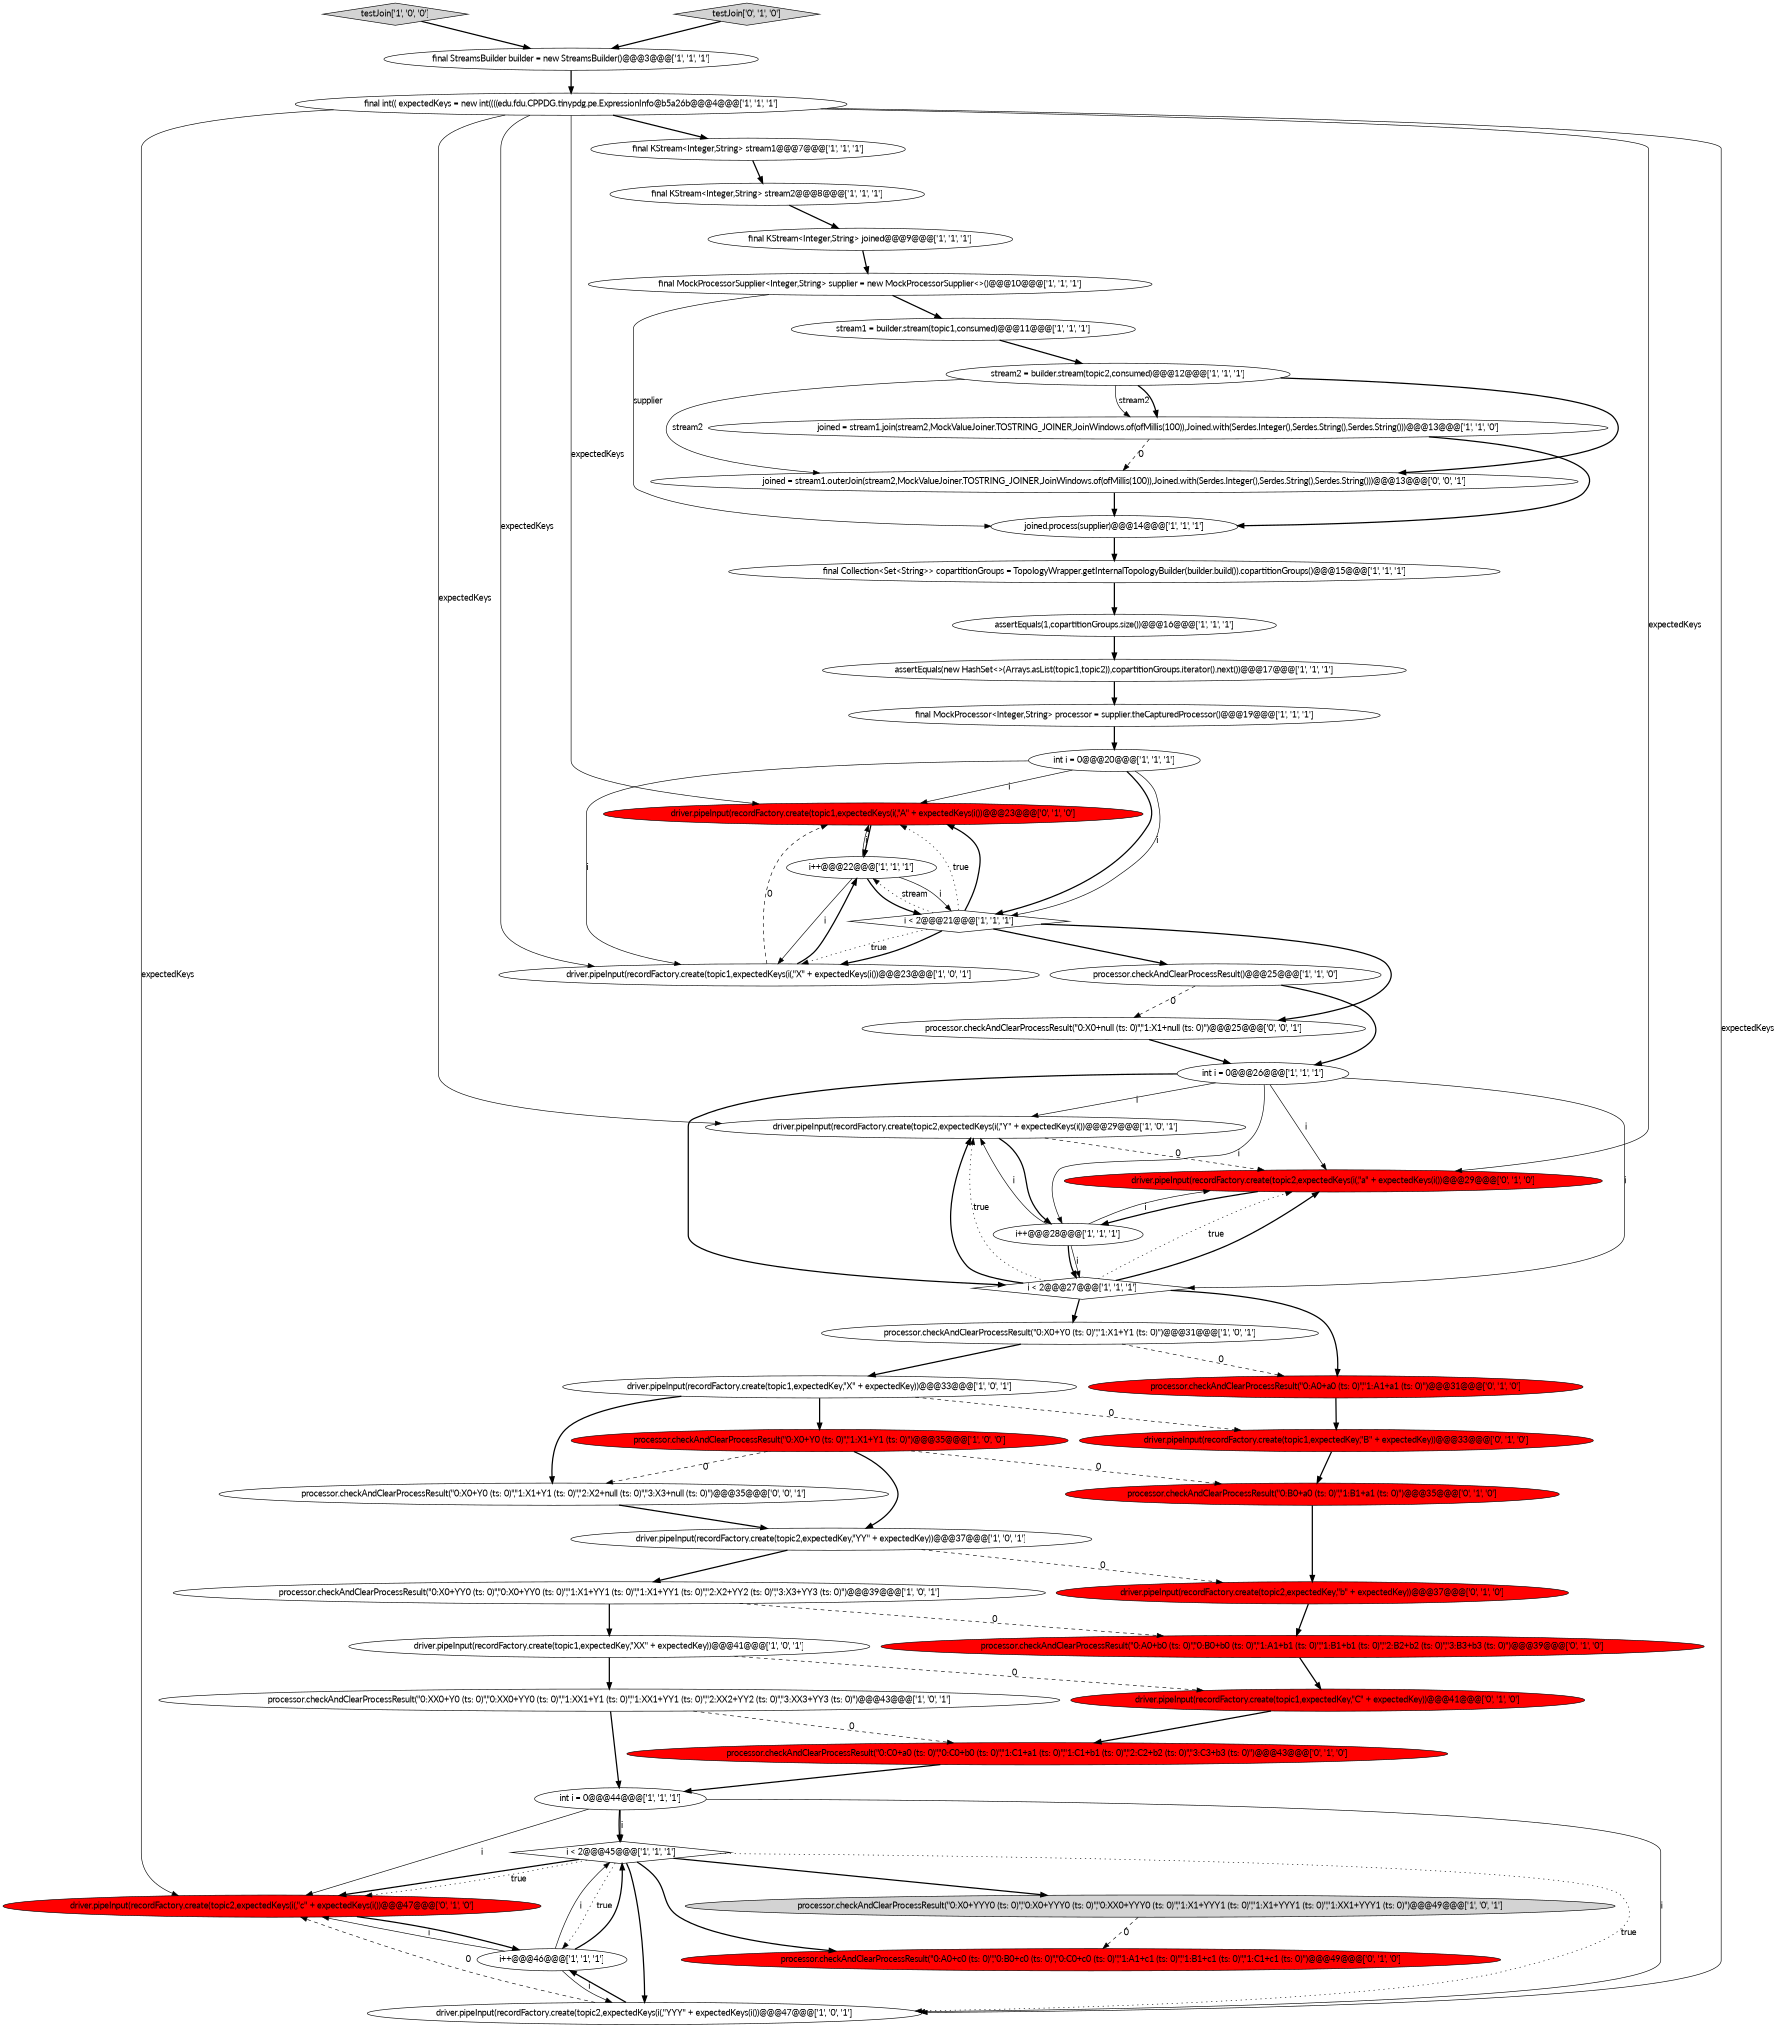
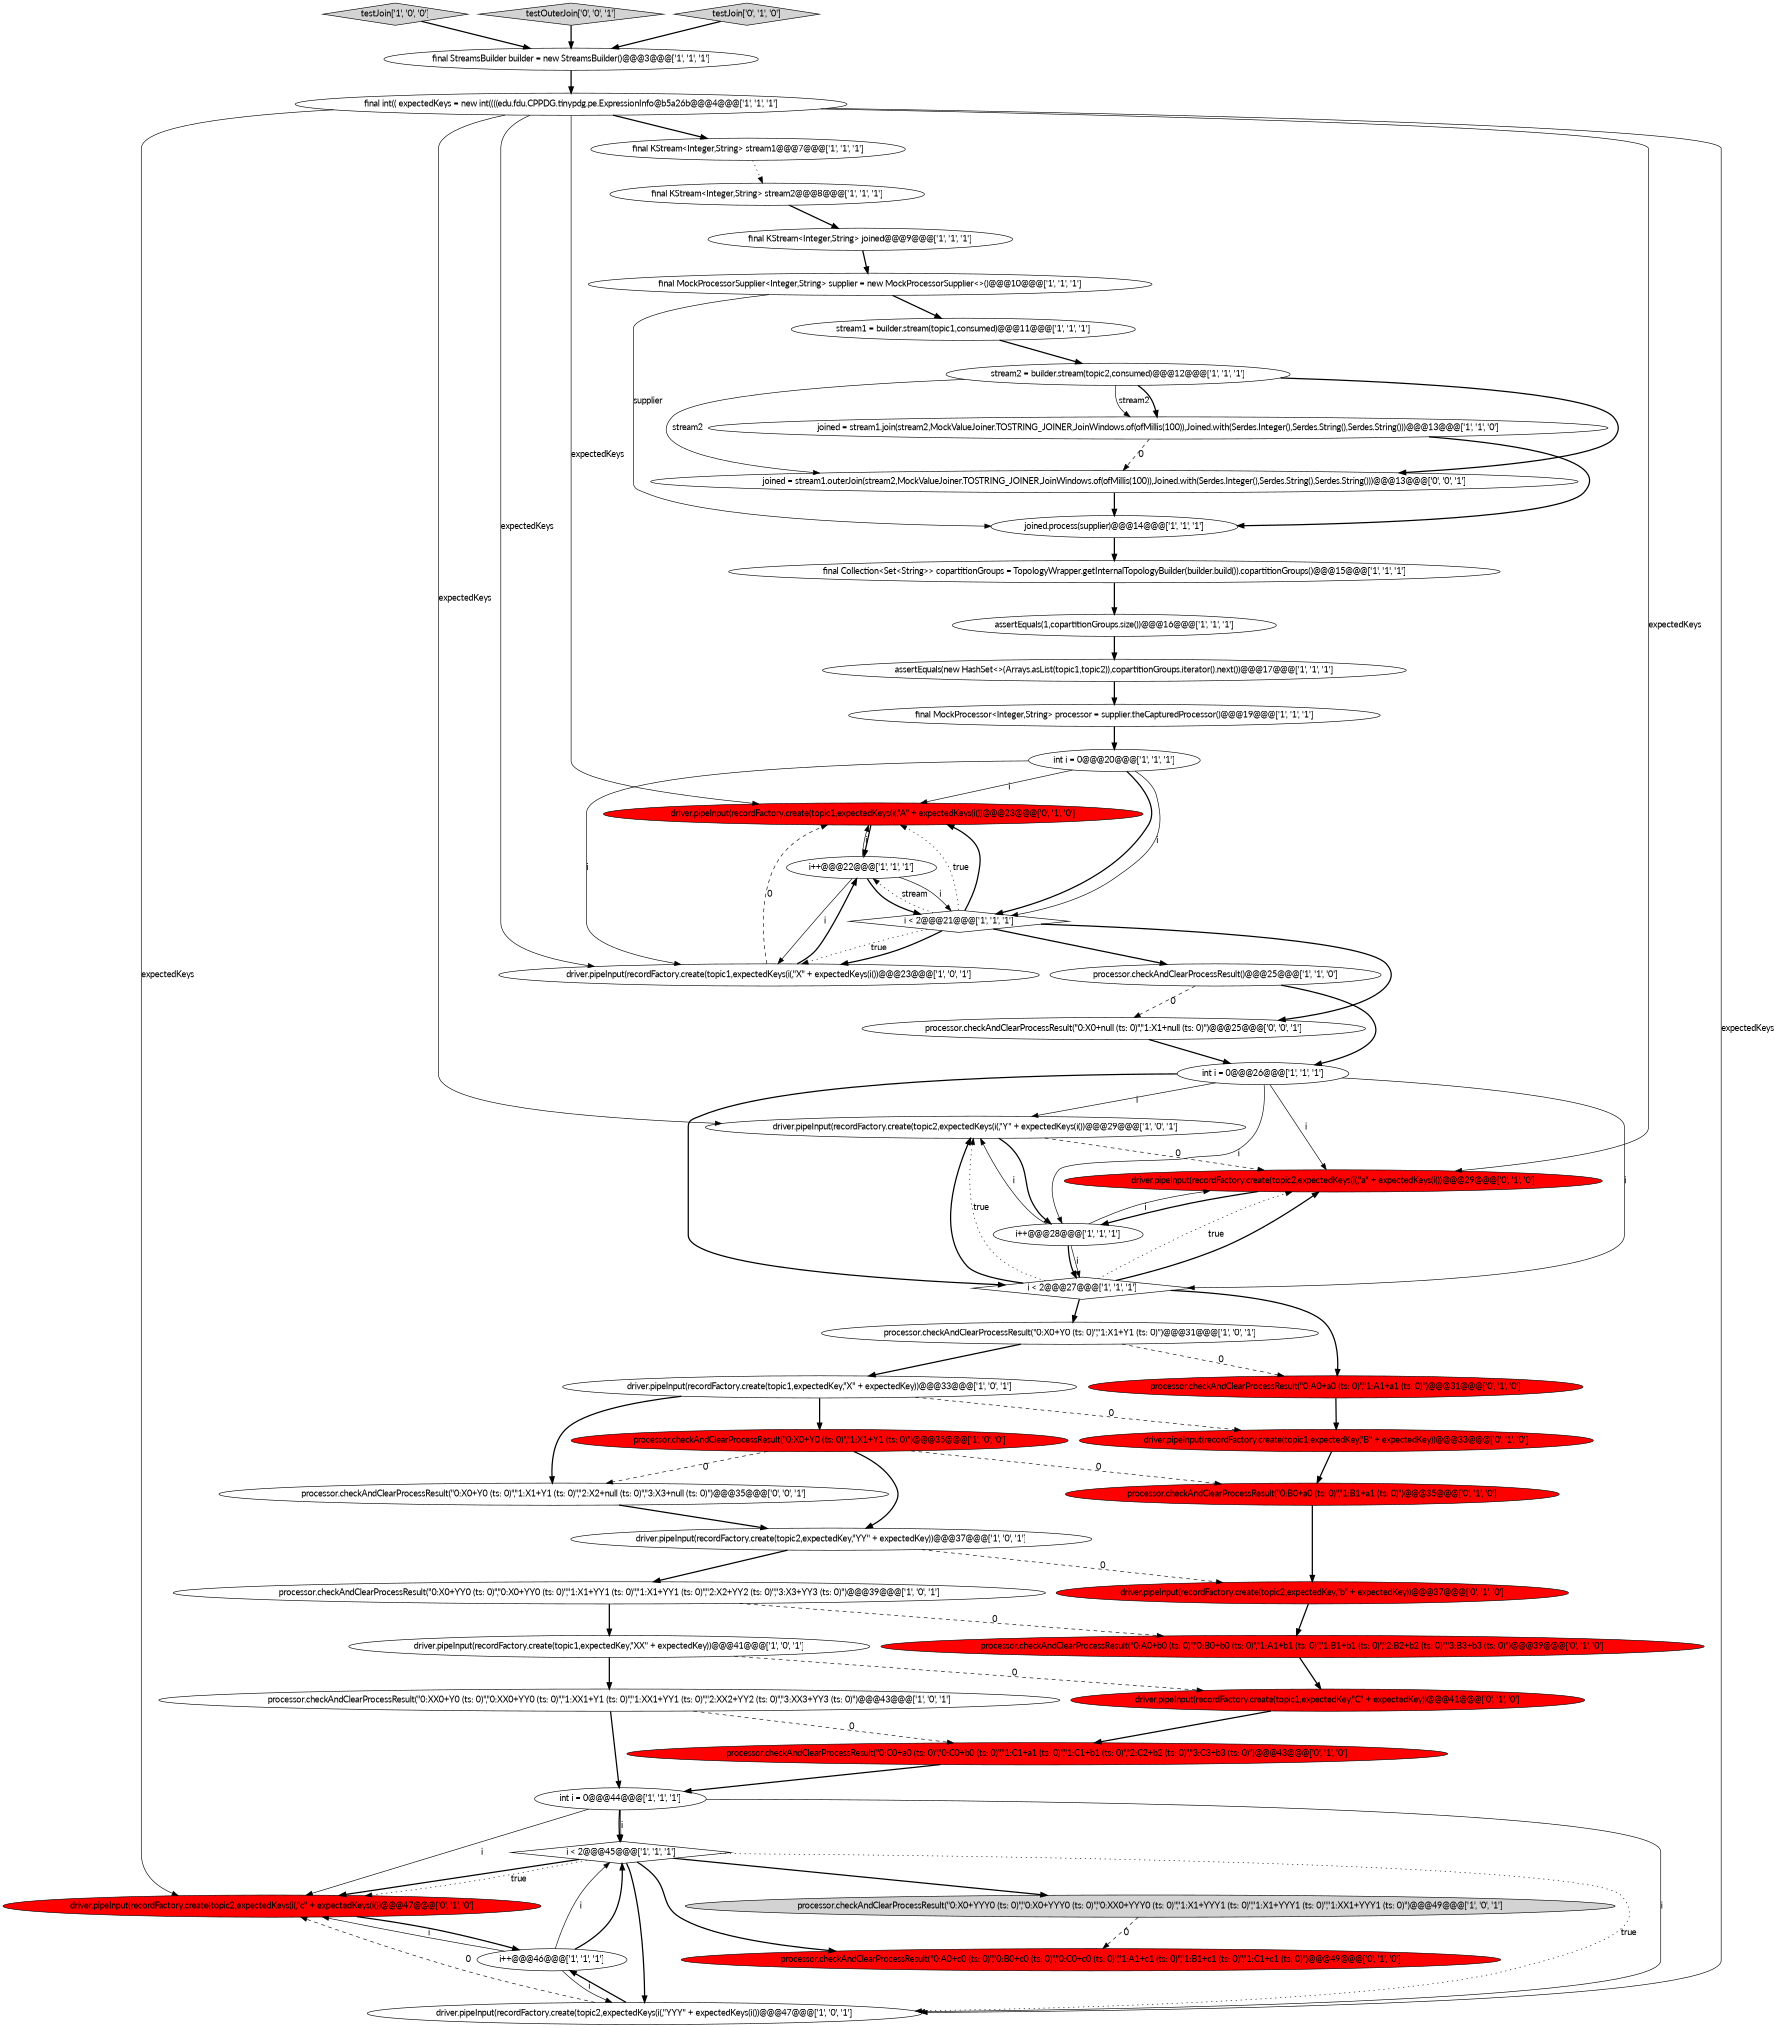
node "testOuterJoin['0', '0', '1']": added
edge "final KStream<Integer,String> stream1@@@7@@@['1', '1', '1']" -> "final KStream<Integer,String> stream2@@@8@@@['1', '1', '1']": style bold -> dotted
edge "i < 2@@@45@@@['1', '1', '1']" -> "i++@@@46@@@['1', '1', '1']": removed, label "true"
